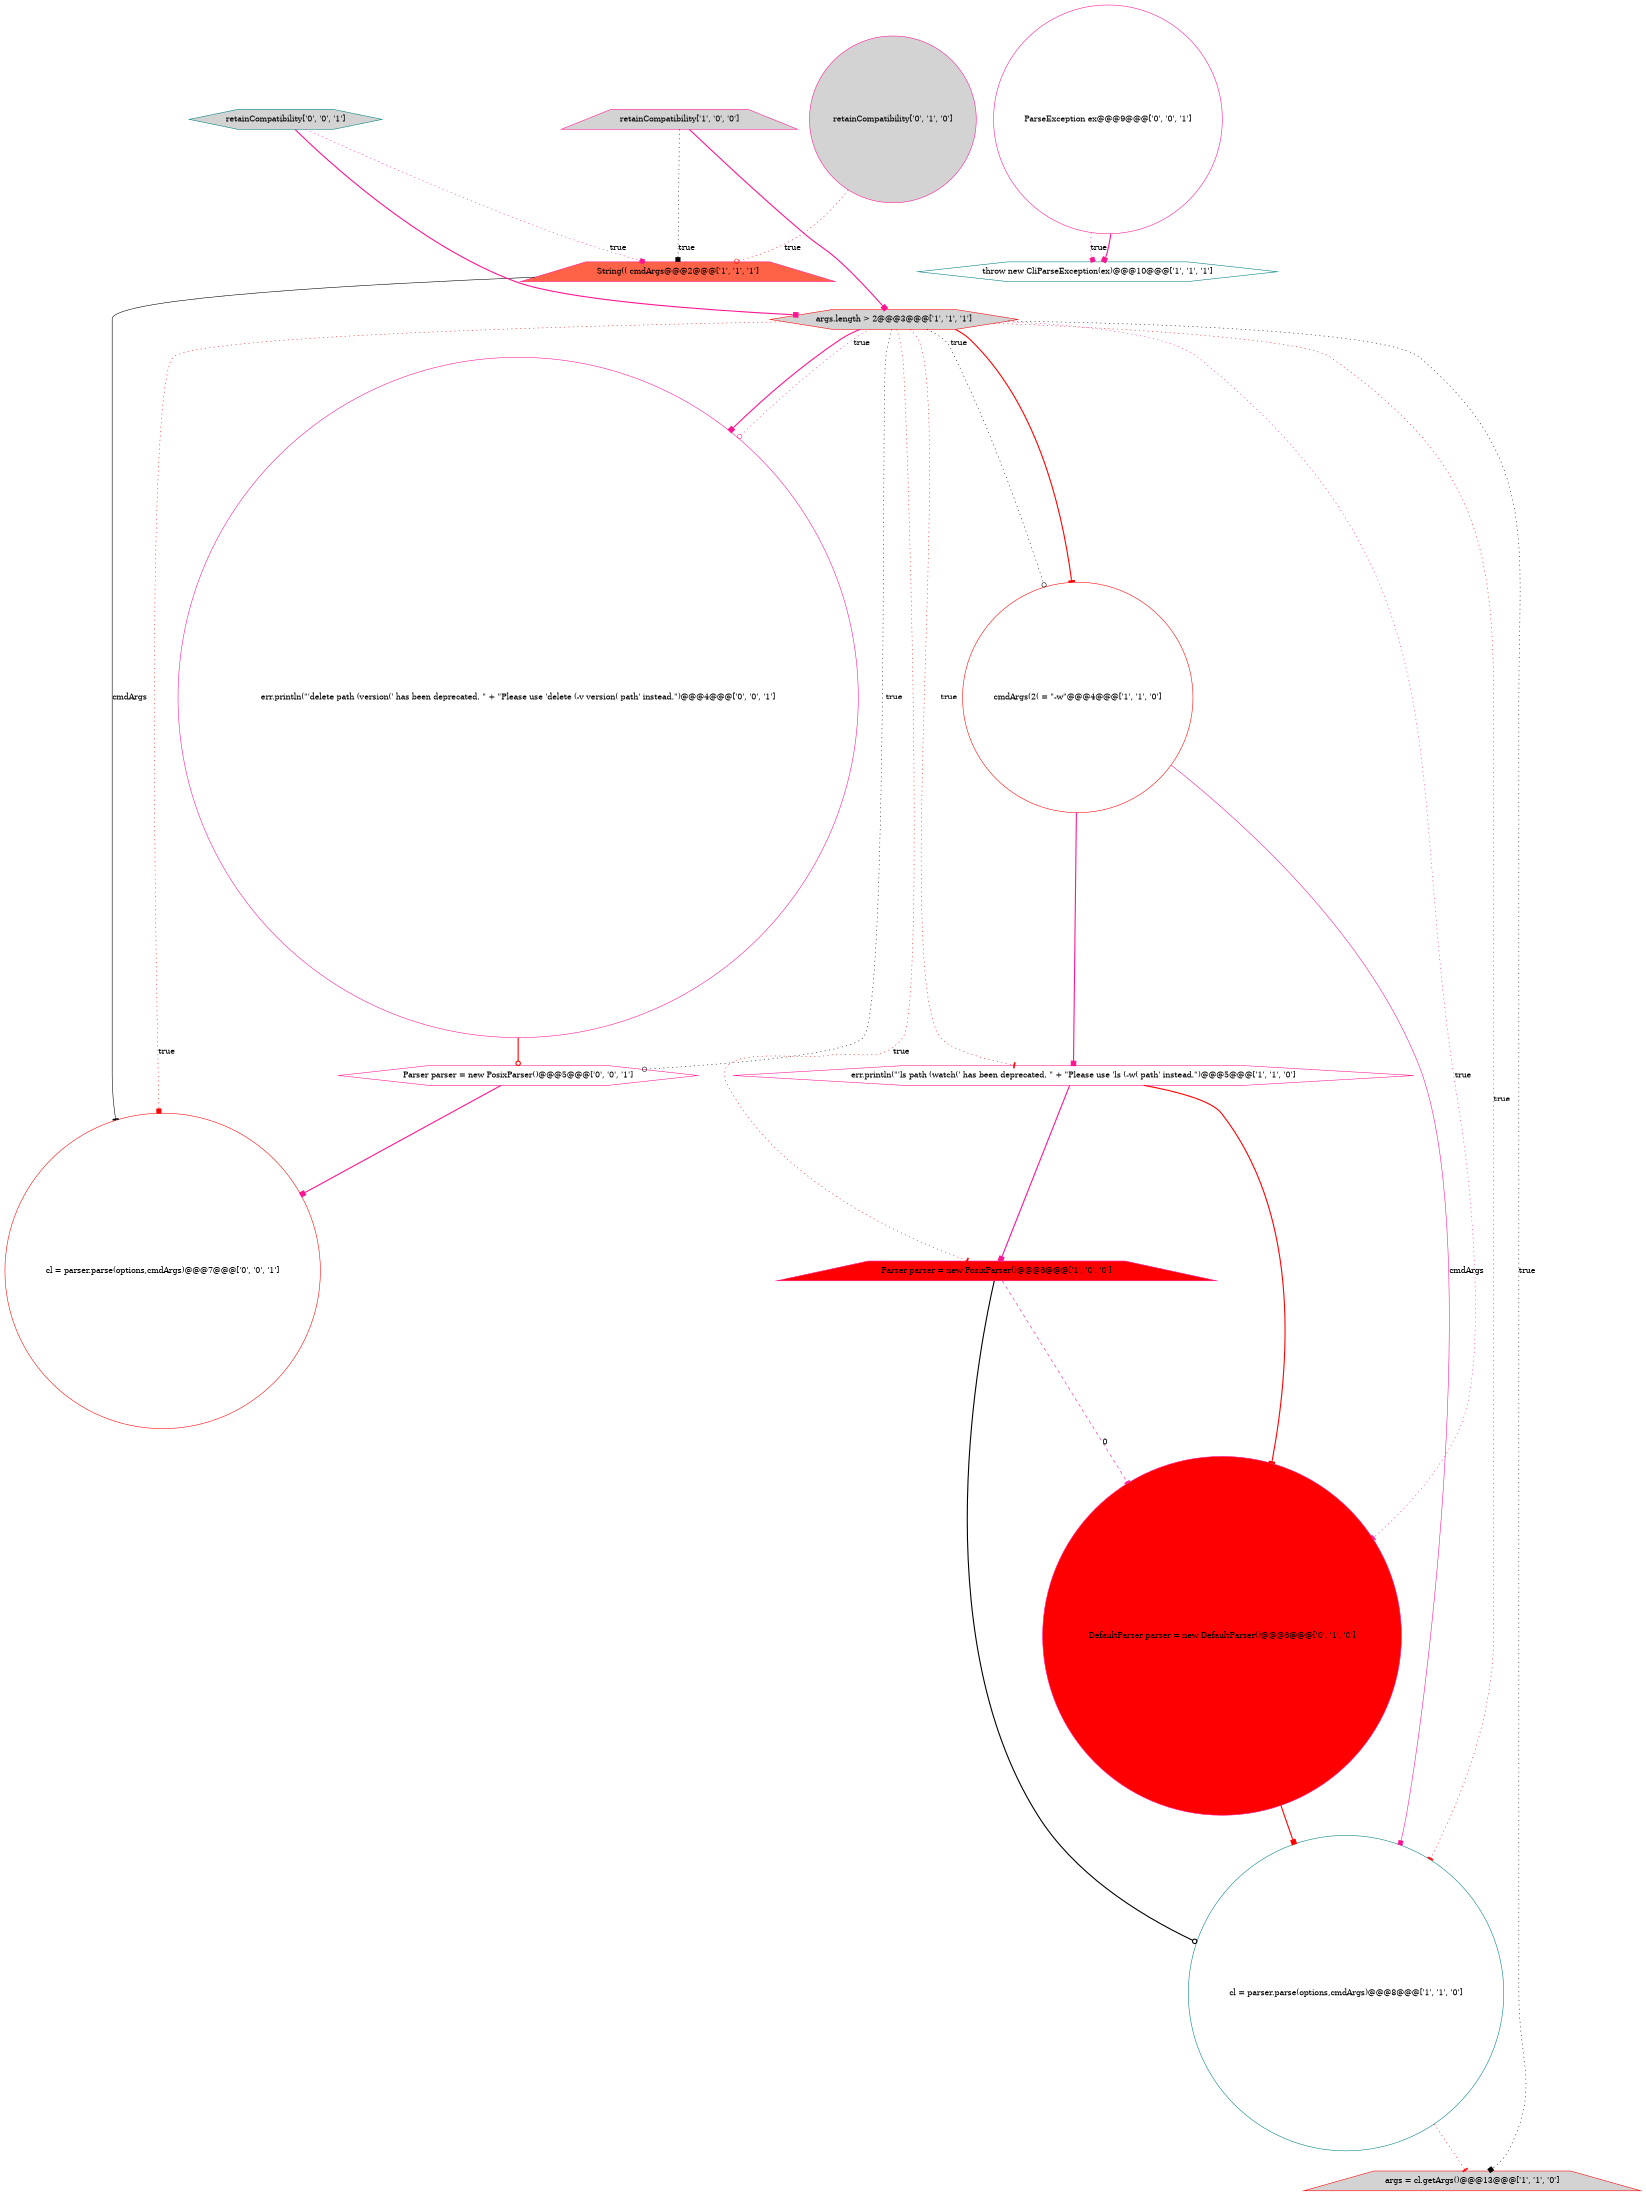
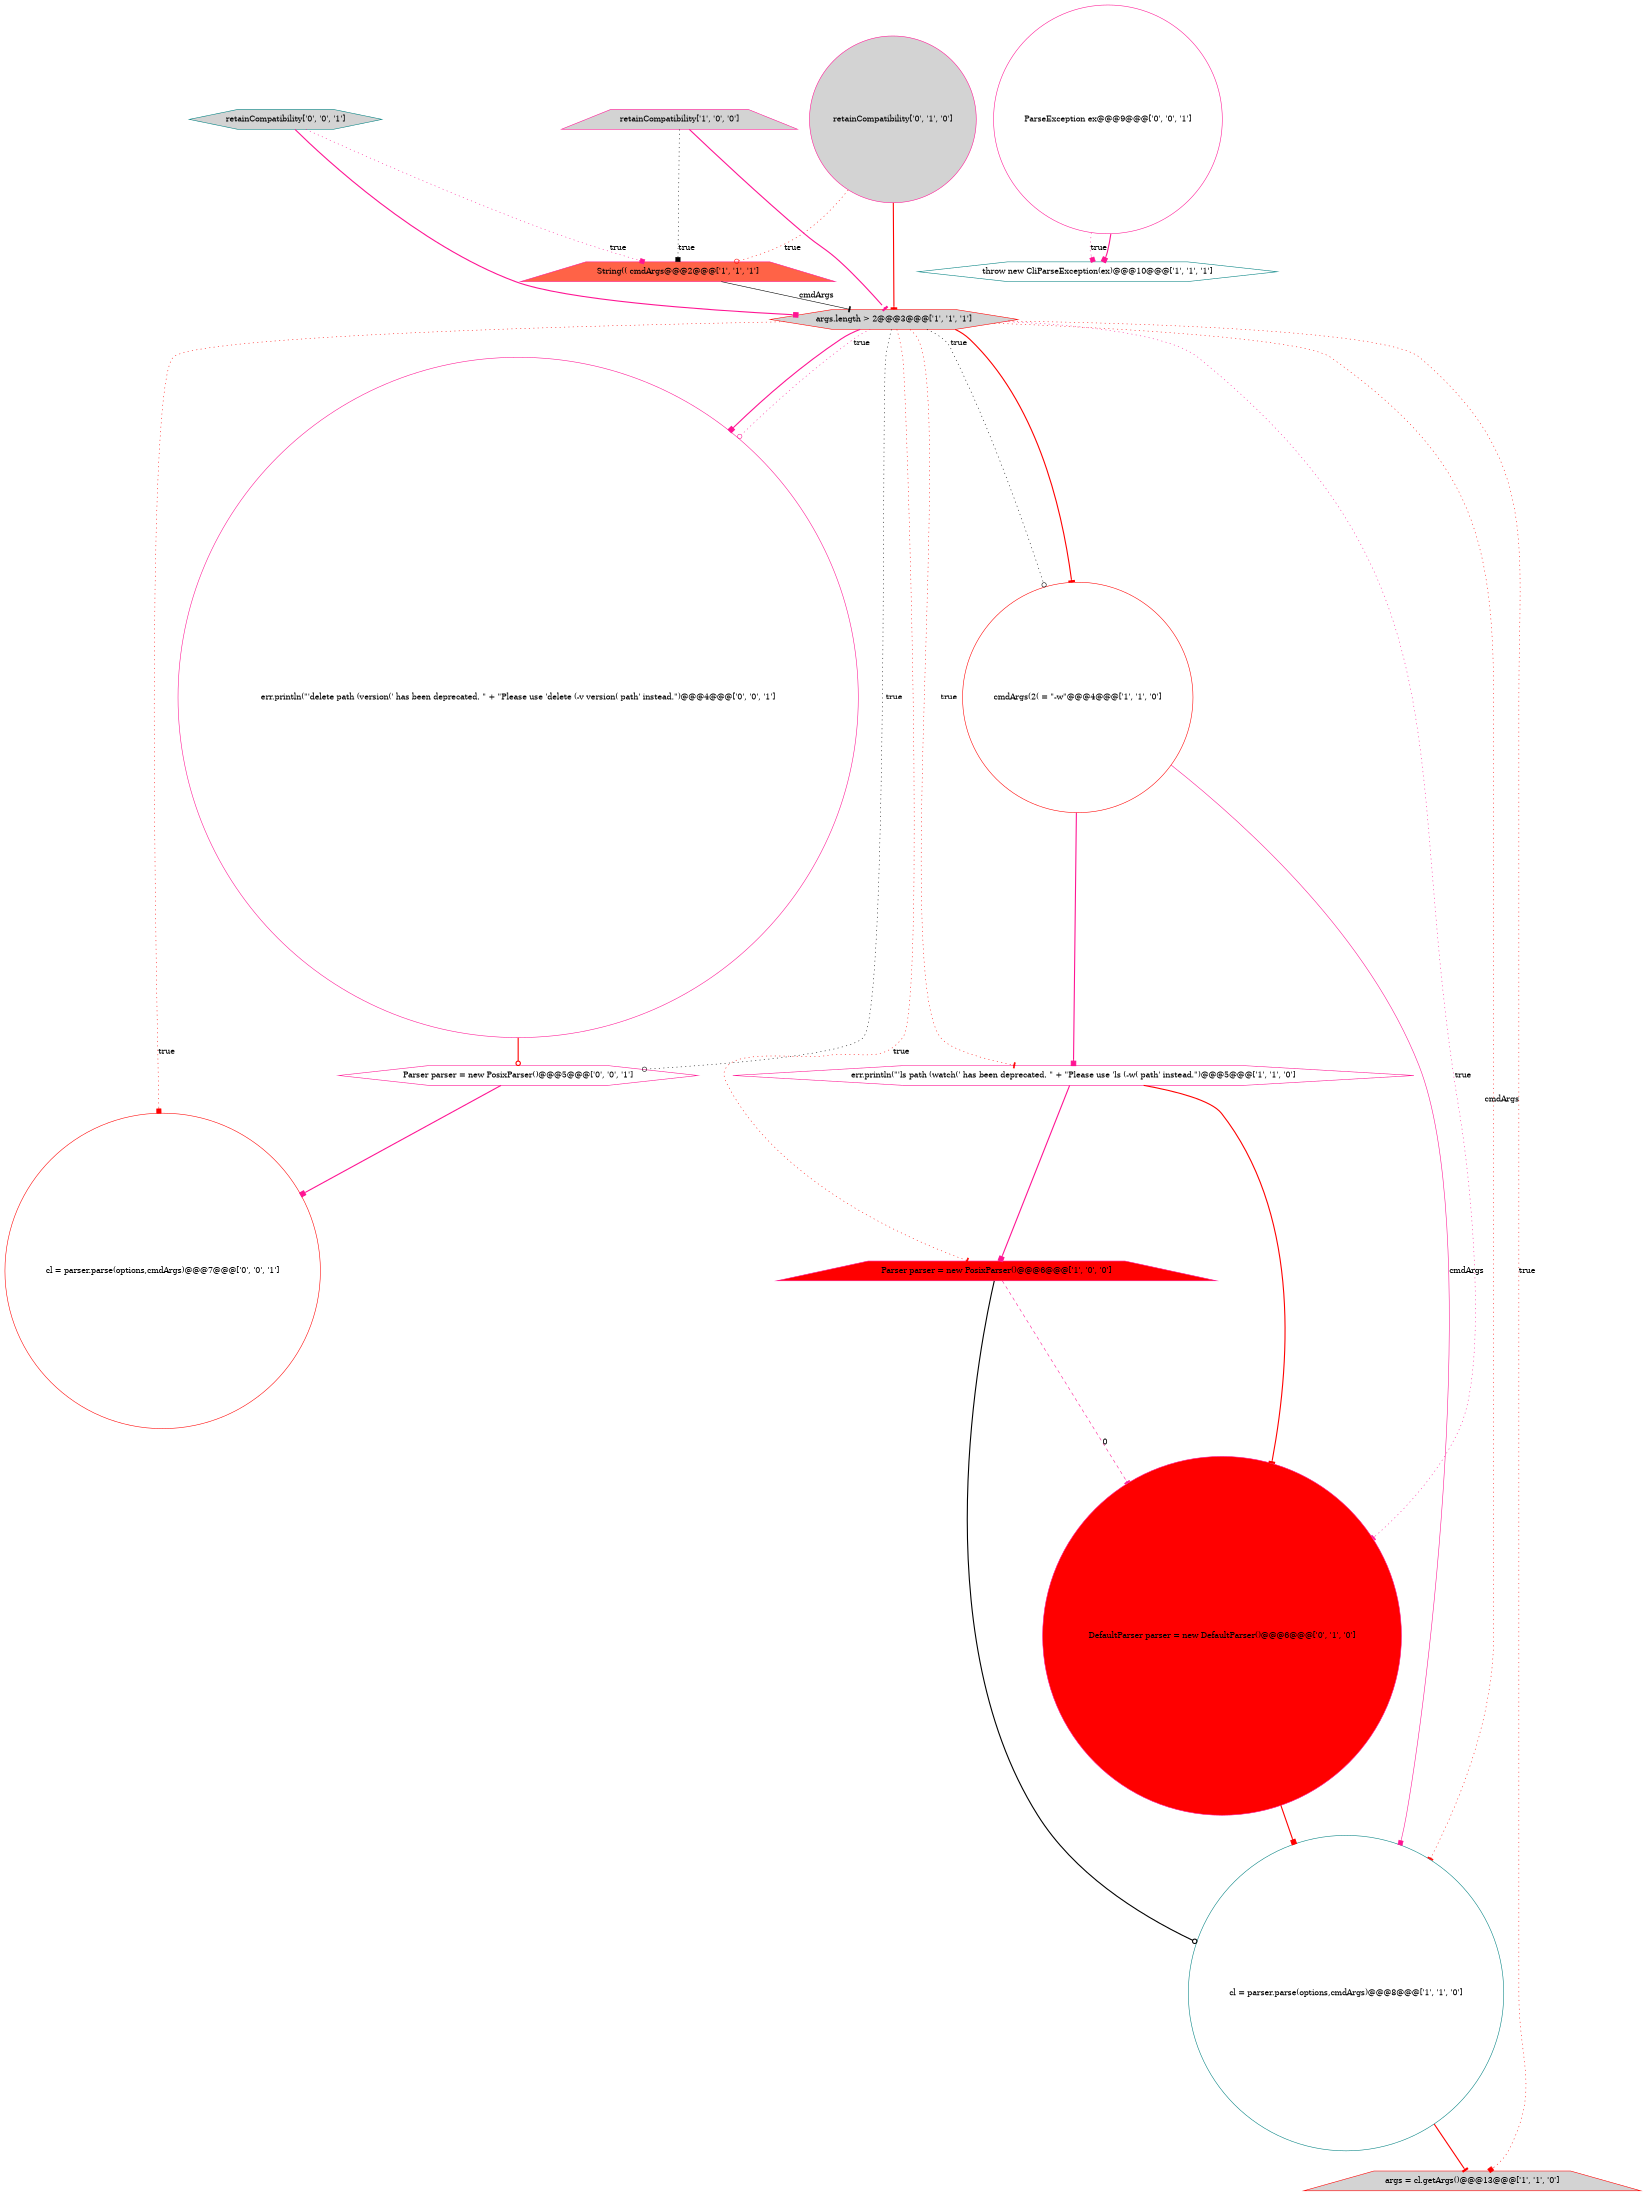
edge "retainCompatibility['1', '0', '0']" -> "args.length > 2@@@3@@@['1', '1', '1']": arrowhead box -> tee
edge "retainCompatibility['0', '1', '0']" -> "args.length > 2@@@3@@@['1', '1', '1']": added
edge "String(( cmdArgs@@@2@@@['1', '1', '1']" -> "cl = parser.parse(options,cmdArgs)@@@7@@@['0', '0', '1']": now "String(( cmdArgs@@@2@@@['1', '1', '1']" -> "args.length > 2@@@3@@@['1', '1', '1']"
edge "args.length > 2@@@3@@@['1', '1', '1']" -> "args = cl.getArgs()@@@13@@@['1', '1', '0']": color black -> red
edge "args.length > 2@@@3@@@['1', '1', '1']" -> "cl = parser.parse(options,cmdArgs)@@@8@@@['1', '1', '0']": label "true" -> "cmdArgs"
edge "cl = parser.parse(options,cmdArgs)@@@8@@@['1', '1', '0']" -> "args = cl.getArgs()@@@13@@@['1', '1', '0']": style dotted -> bold
